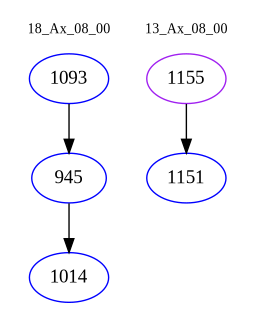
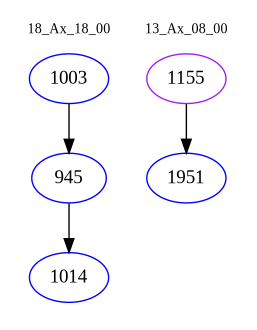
cluster "18_Ax_08_00": label "18_Ax_08_00" -> "18_Ax_18_00"
node "1093": label "1093" -> "1003"
node "1151": label "1151" -> "1951"
